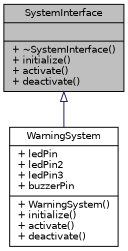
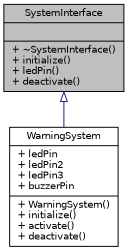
node "SystemInterface": text "+ activate()" -> "+ ledPin()"
